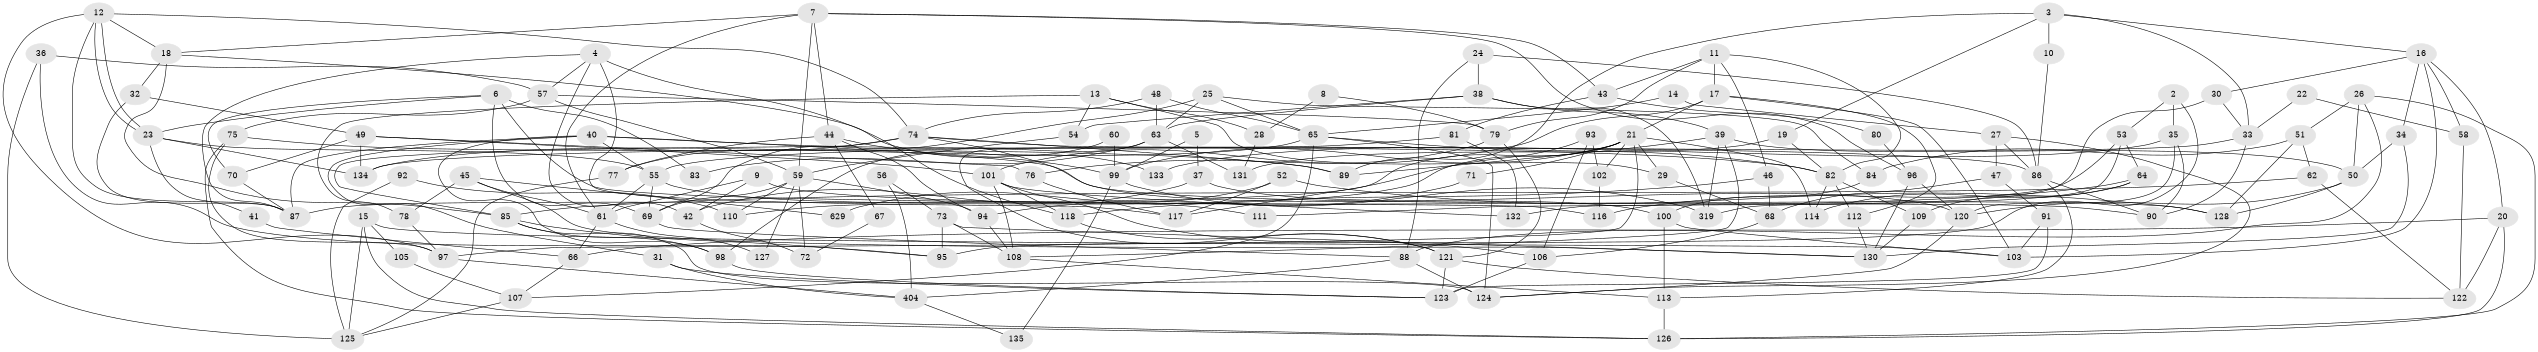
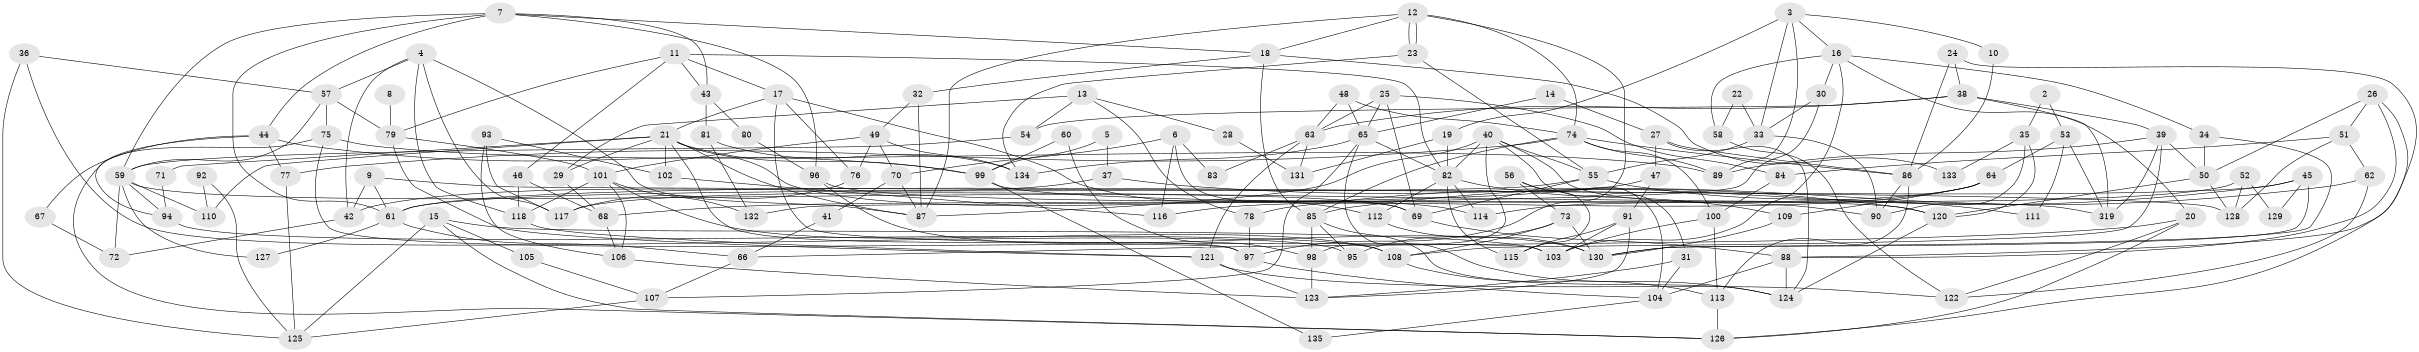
edge "6" -- "23": removed
edge "8" -- "28": removed
edge "23" -- "41": now "70" -- "41"
node "629": label "629" -> "129"
edge "2" -- "95": removed
node "115": added
node "404": label "404" -> "104"
